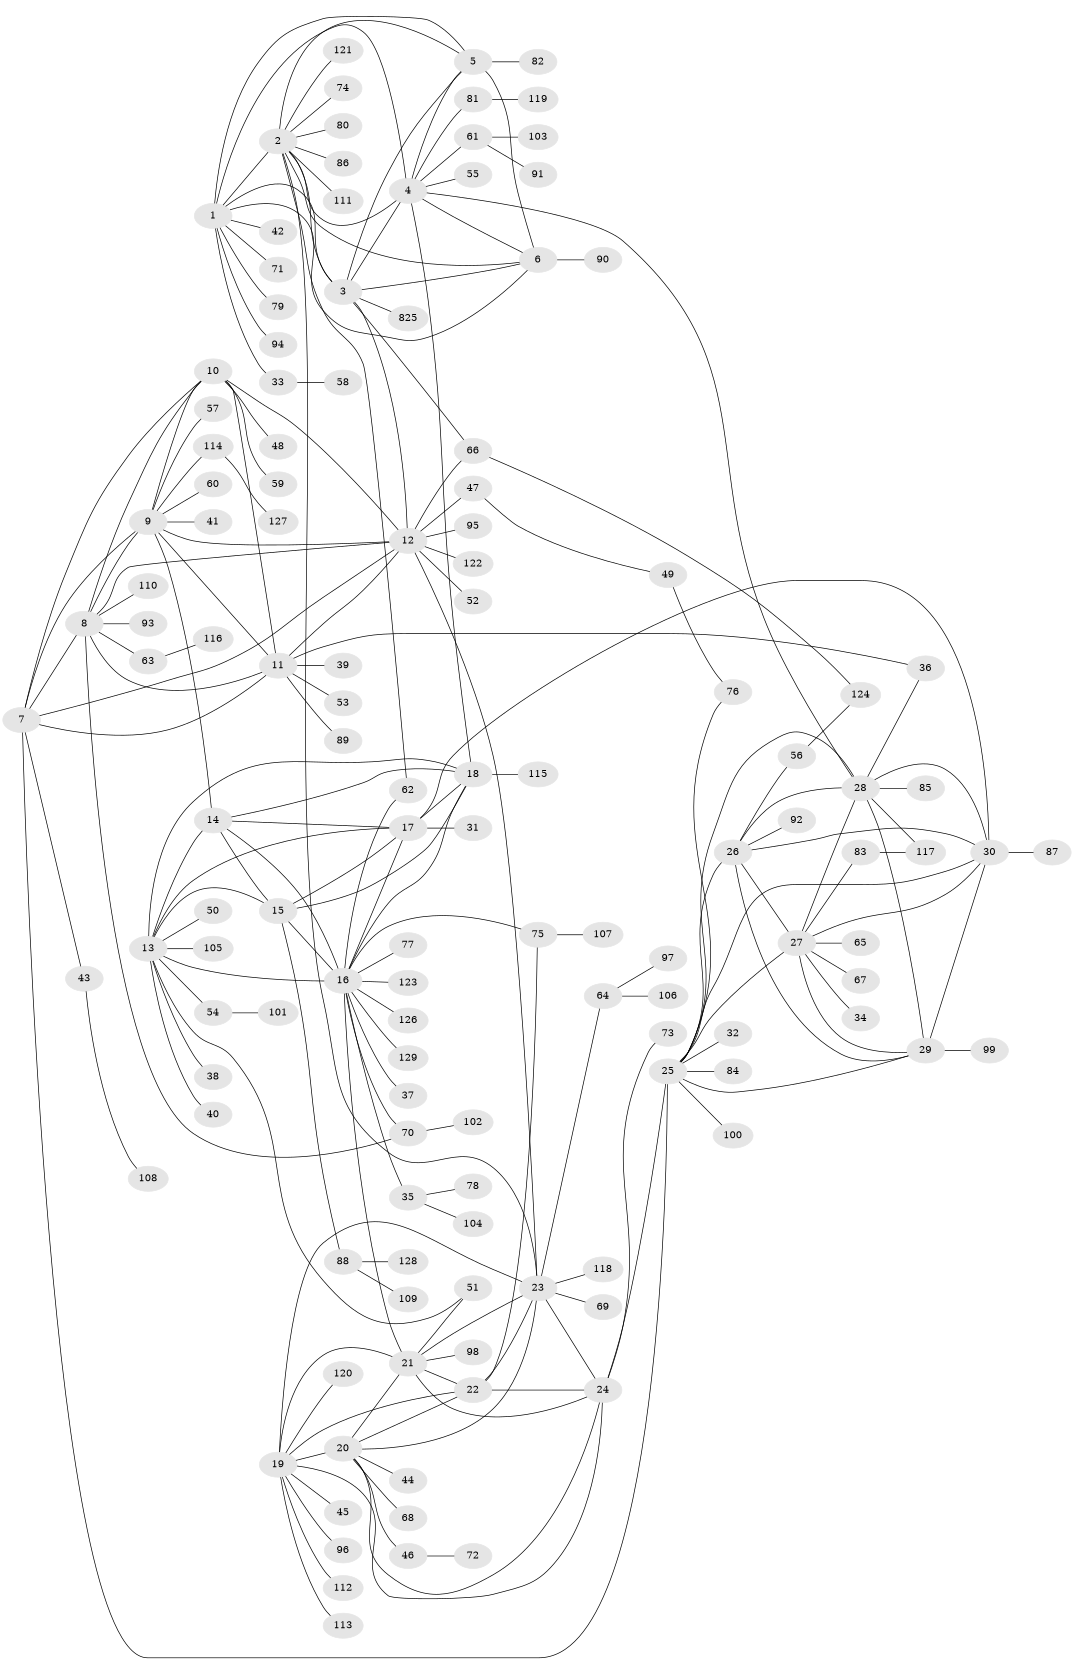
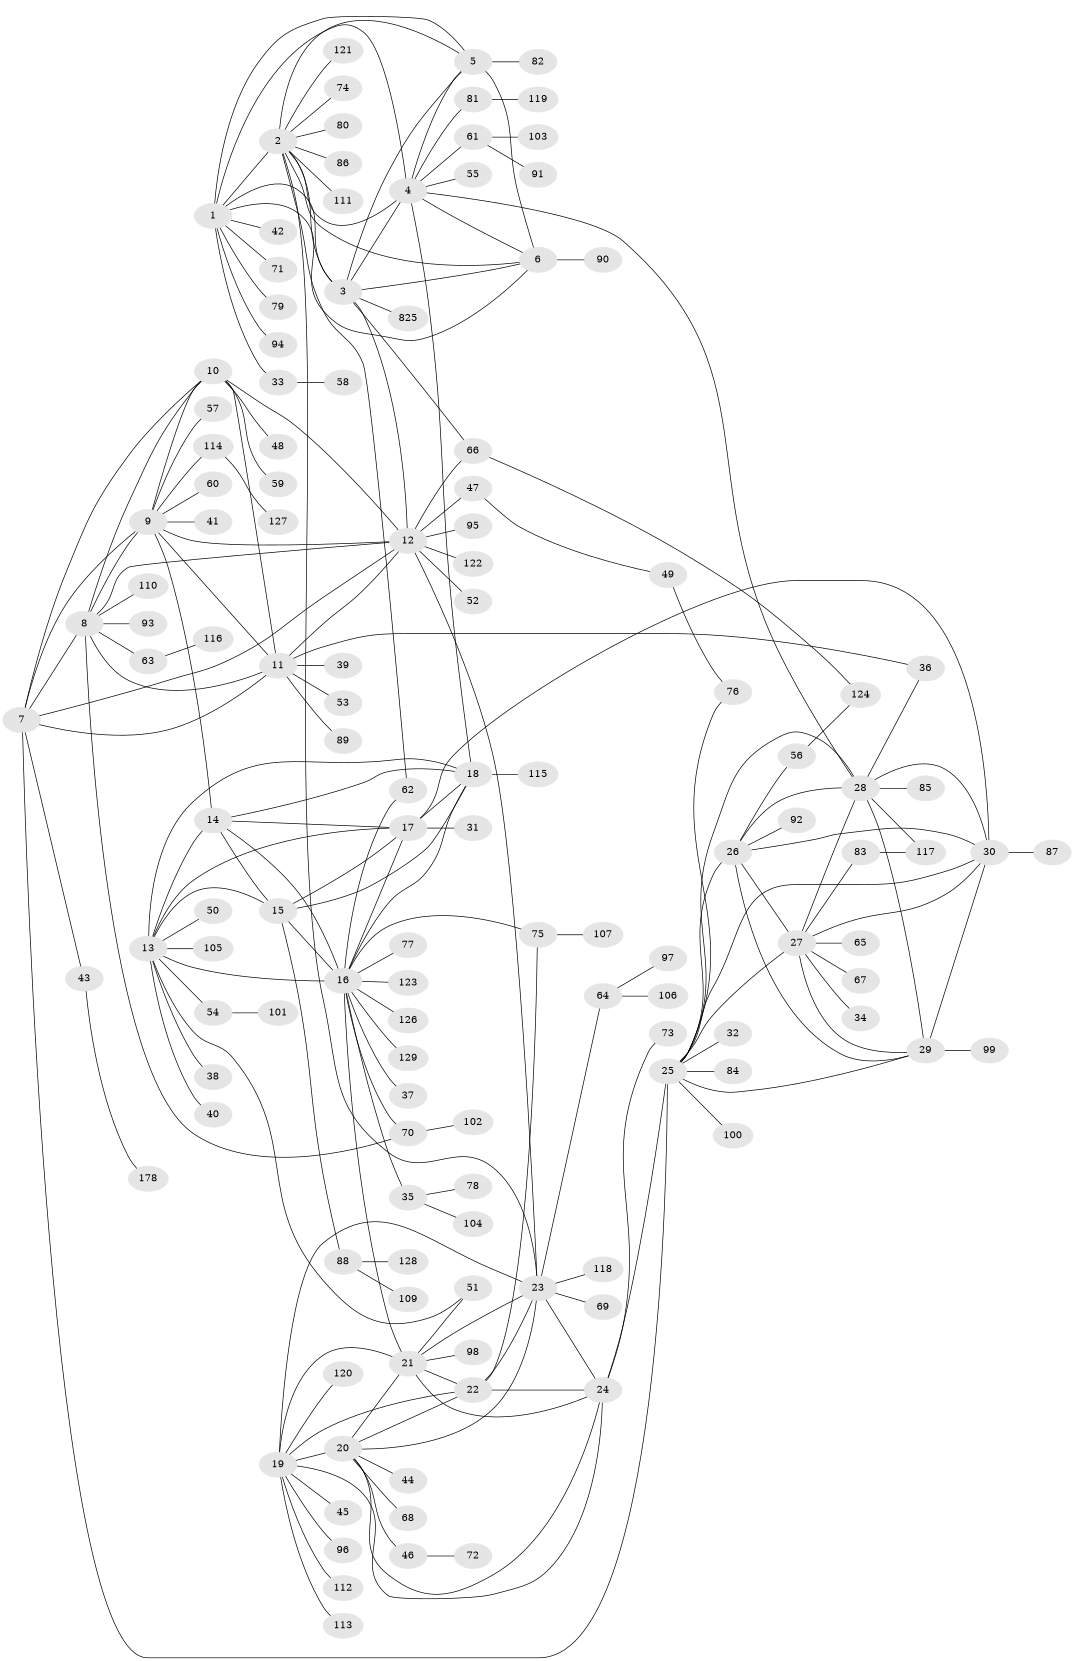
node "108": label "108" -> "178"
